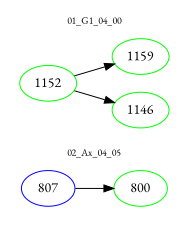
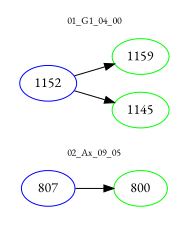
node "1152": color green -> blue
node "1146": label "1146" -> "1145"
cluster "02_Ax_04_05": label "02_Ax_04_05" -> "02_Ax_09_05"
